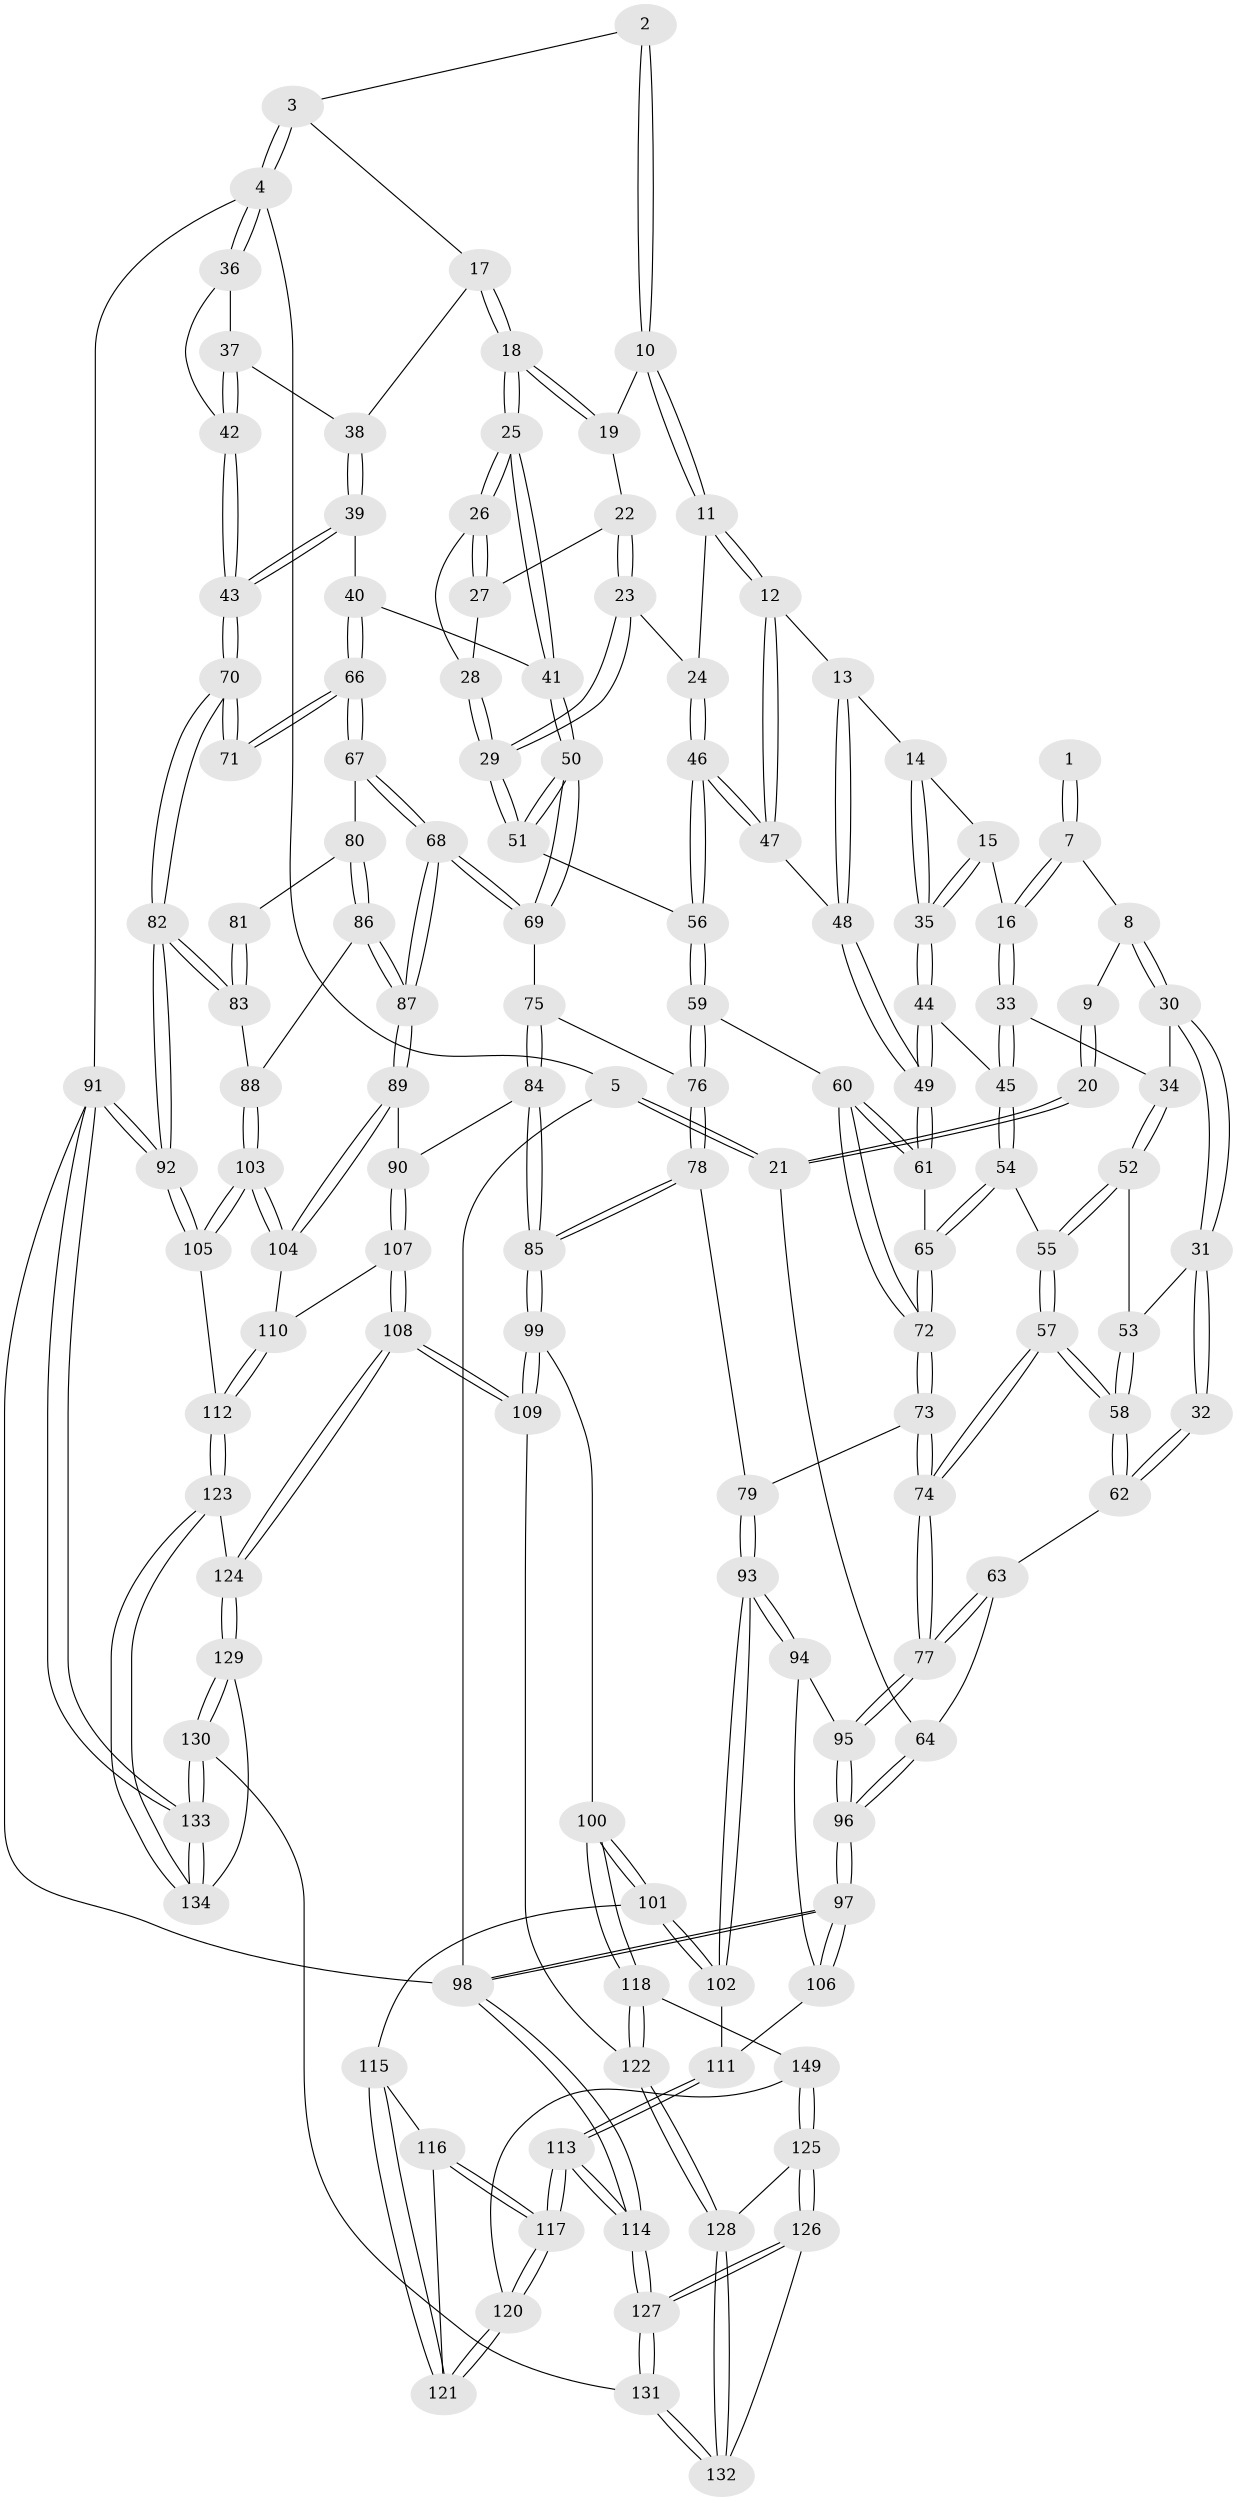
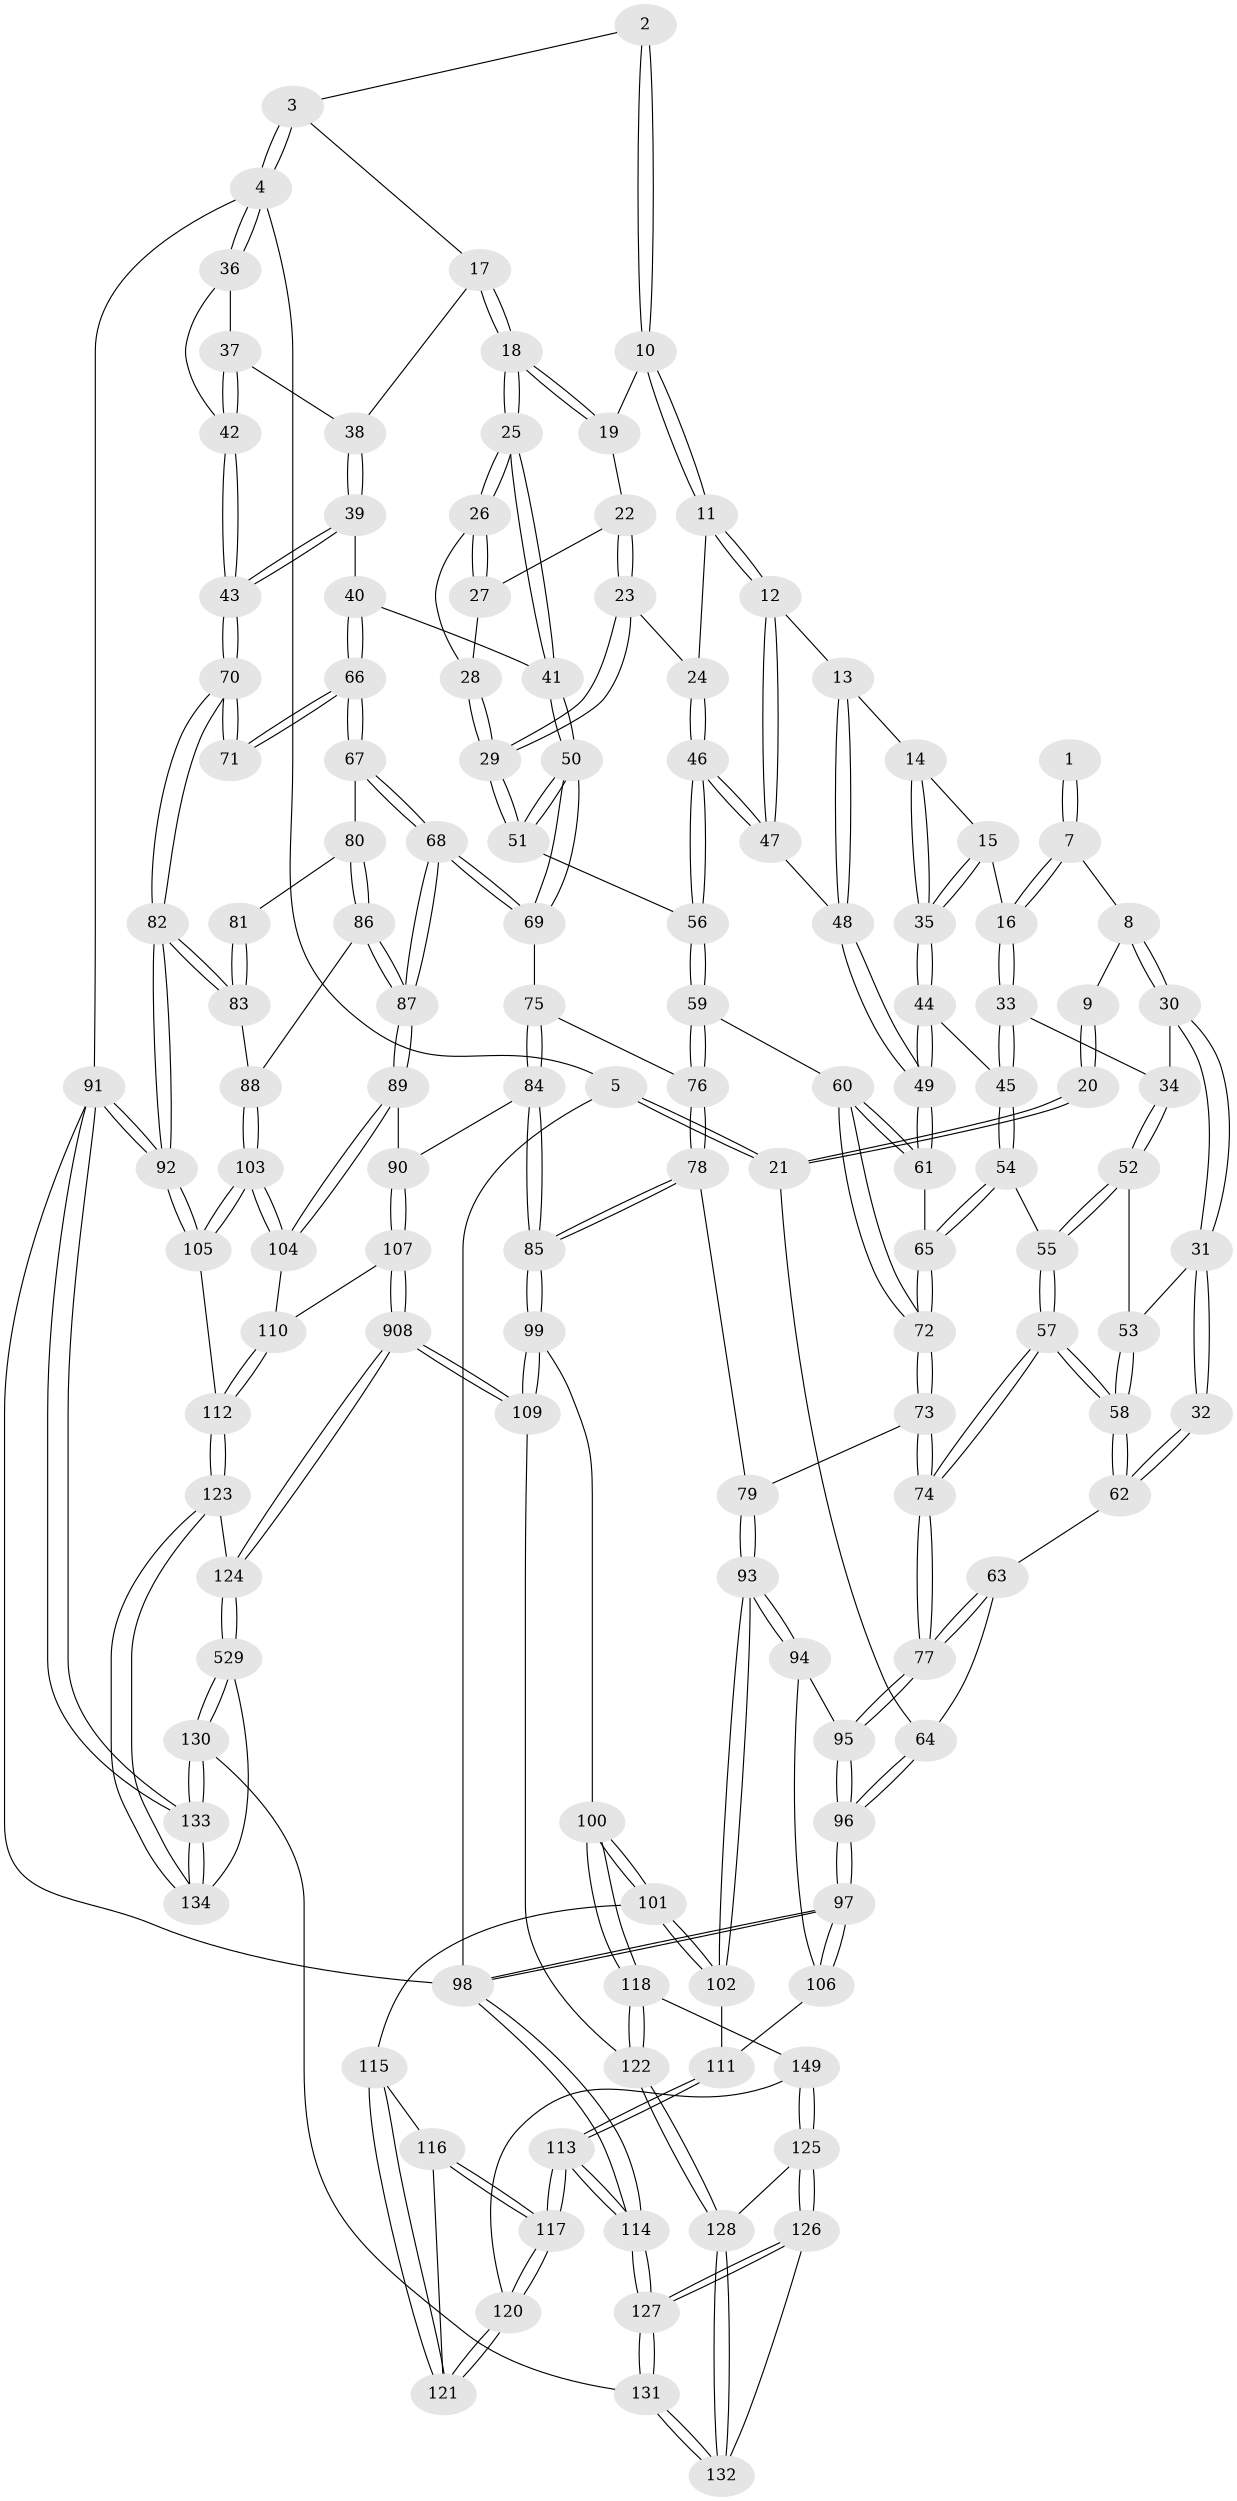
node "108": label "108" -> "908"
node "129": label "129" -> "529"
